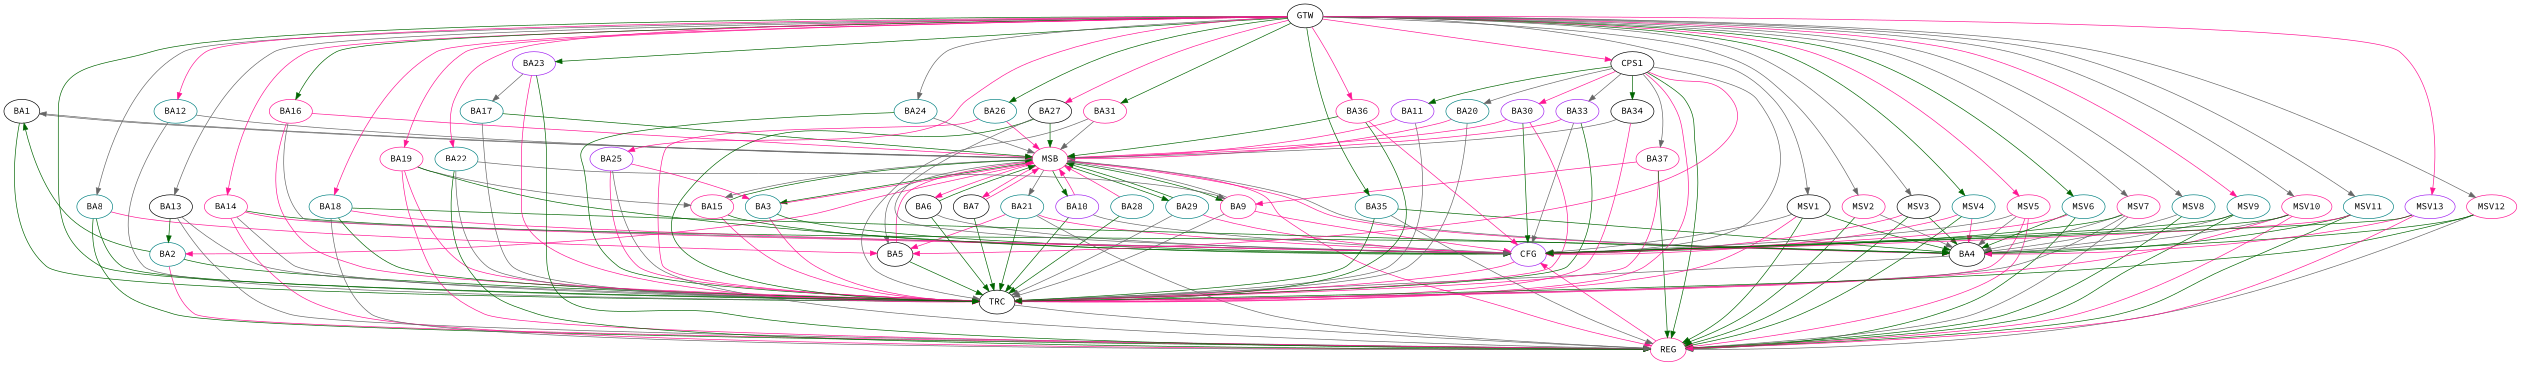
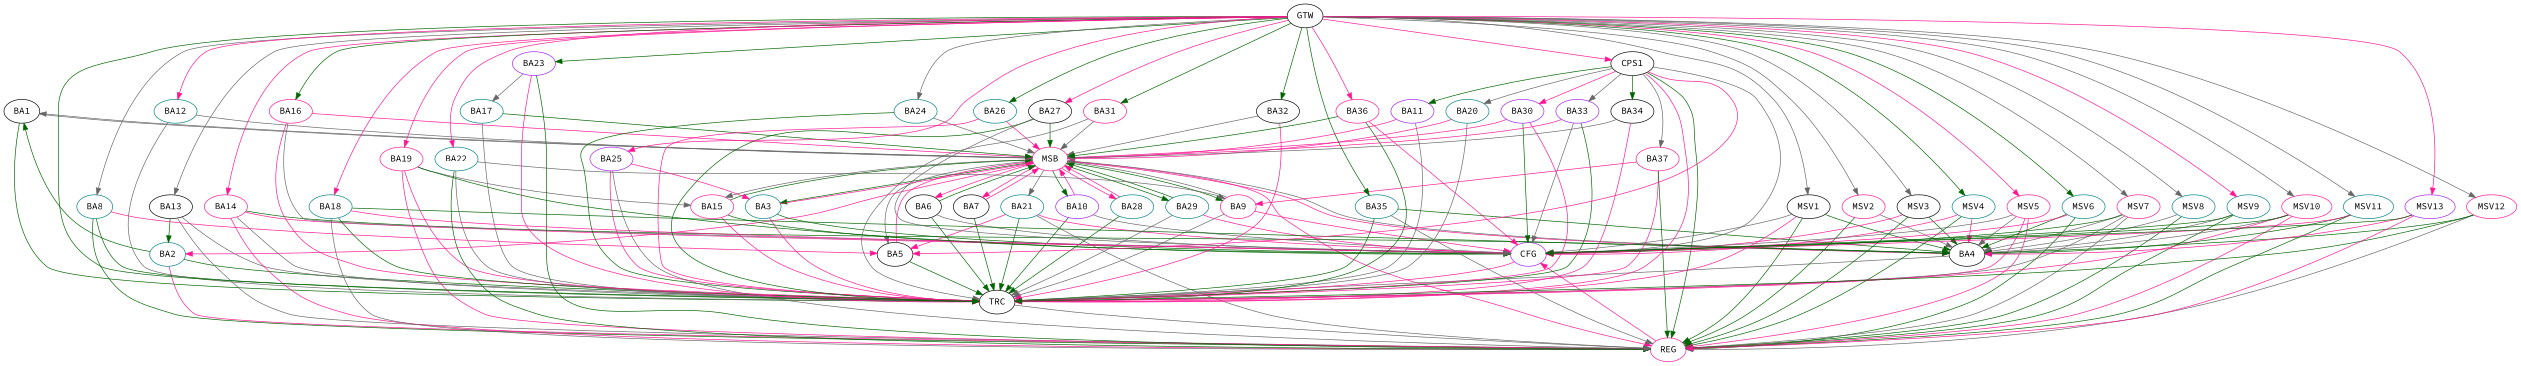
node "BA32": added
edge "MSB" -> "BA28": added
